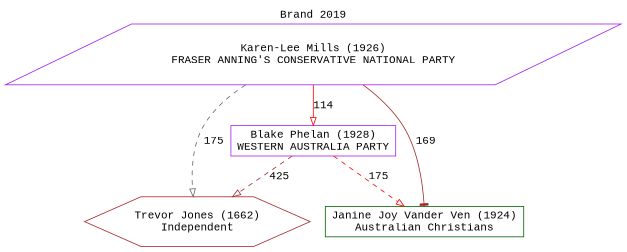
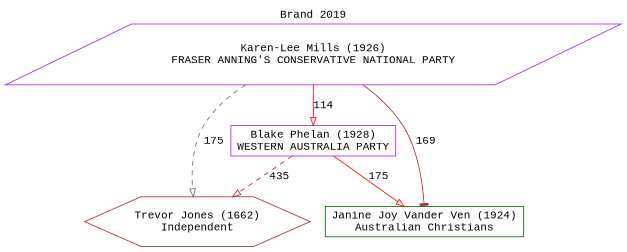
edge "Blake Phelan (1928) WESTERN AUSTRALIA PARTY" -> "Trevor Jones (1662) Independent": label "425" -> "435"
edge "Blake Phelan (1928) WESTERN AUSTRALIA PARTY" -> "Janine Joy Vander Ven (1924) Australian Christians": style dashed -> solid
